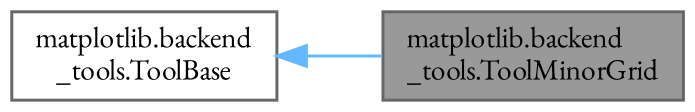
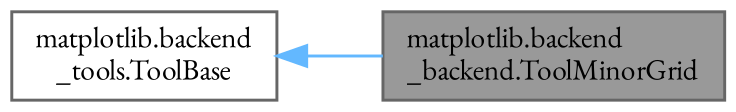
node "matplotlib.backend _tools.ToolMinorGrid": label "matplotlib.backend _tools.ToolMinorGrid" -> "matplotlib.backend _backend.ToolMinorGrid"
